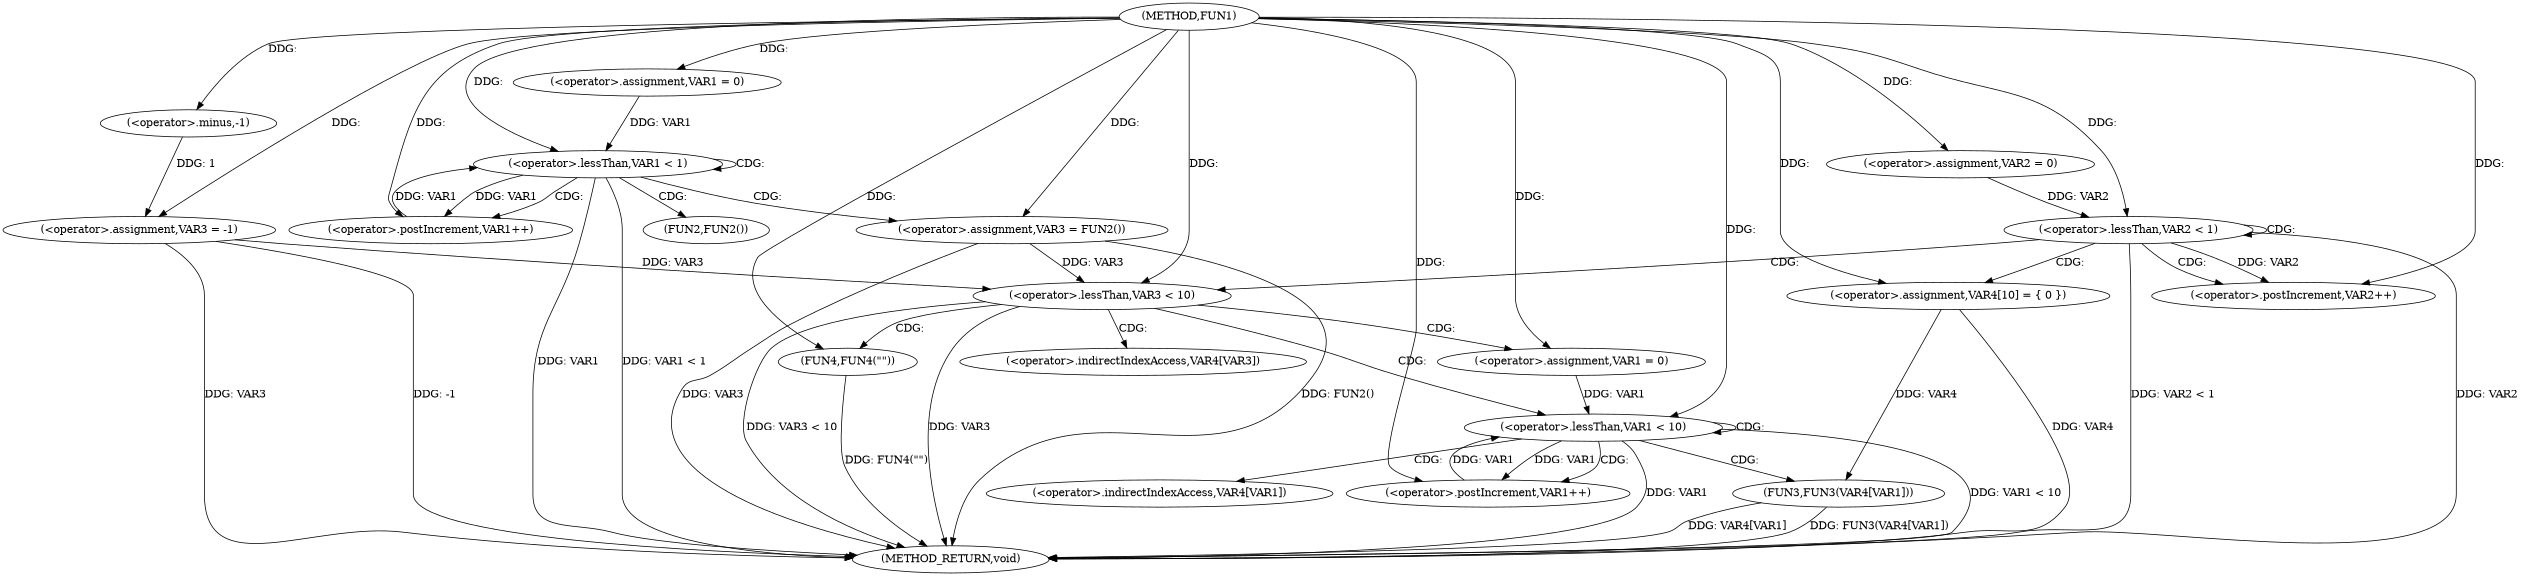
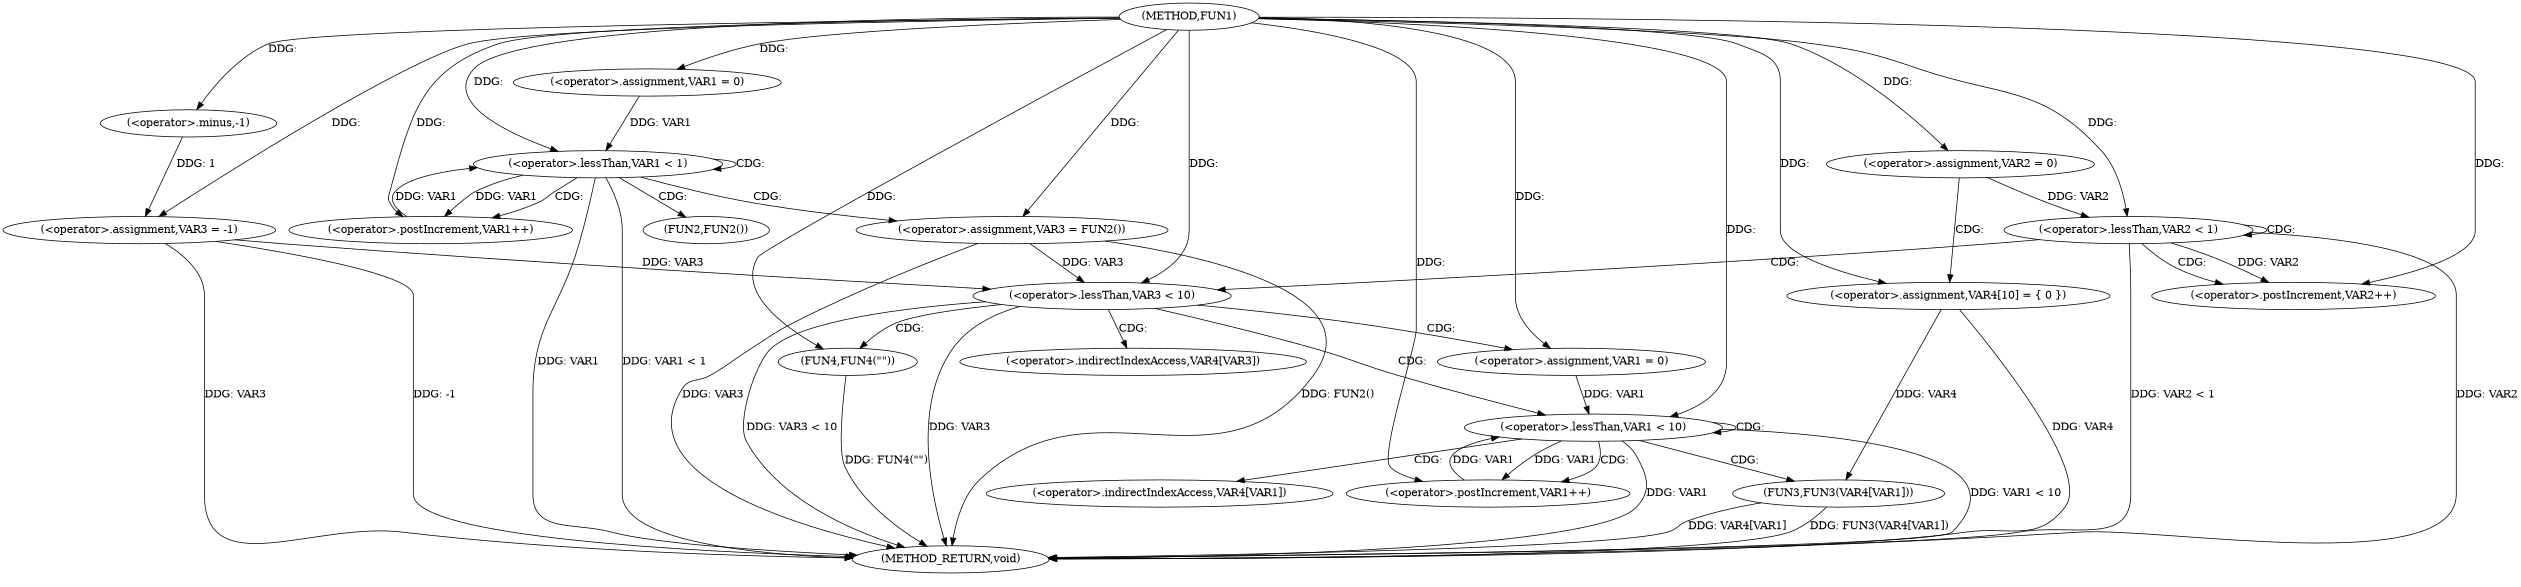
edge "(<operator>.lessThan,VAR2 < 1)" -> "(<operator>.assignment,VAR4[10] = { 0 })": now "(<operator>.assignment,VAR2 = 0)" -> "(<operator>.assignment,VAR4[10] = { 0 })"
